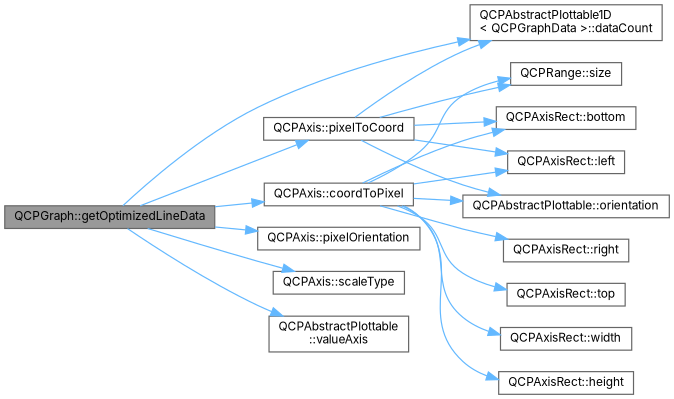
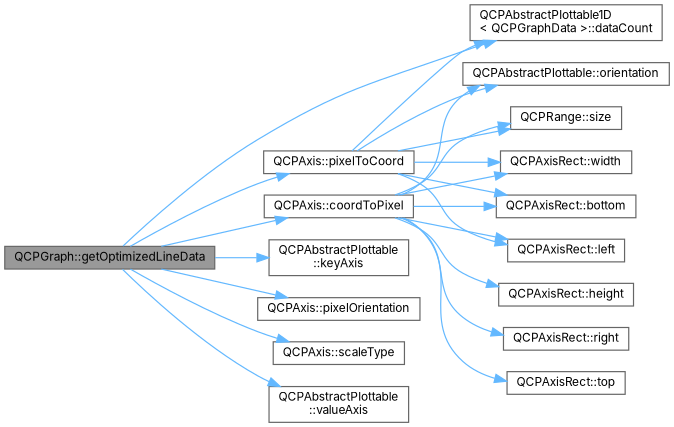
edge "QCPAxis::pixelToCoord" -> "QCPAxisRect::width": added
node "QCPAbstractPlottable ::keyAxis": added
